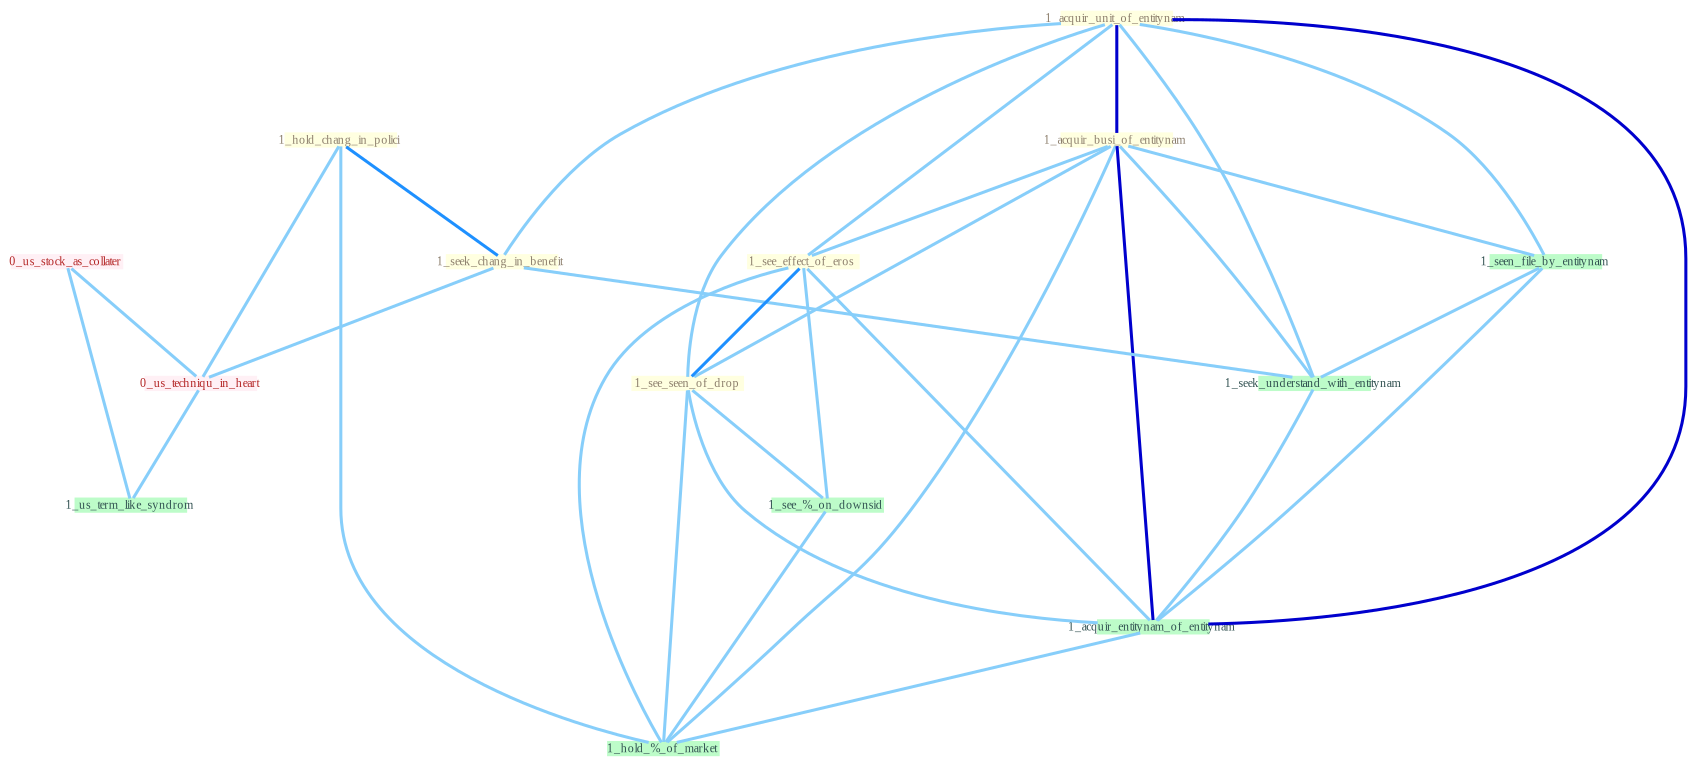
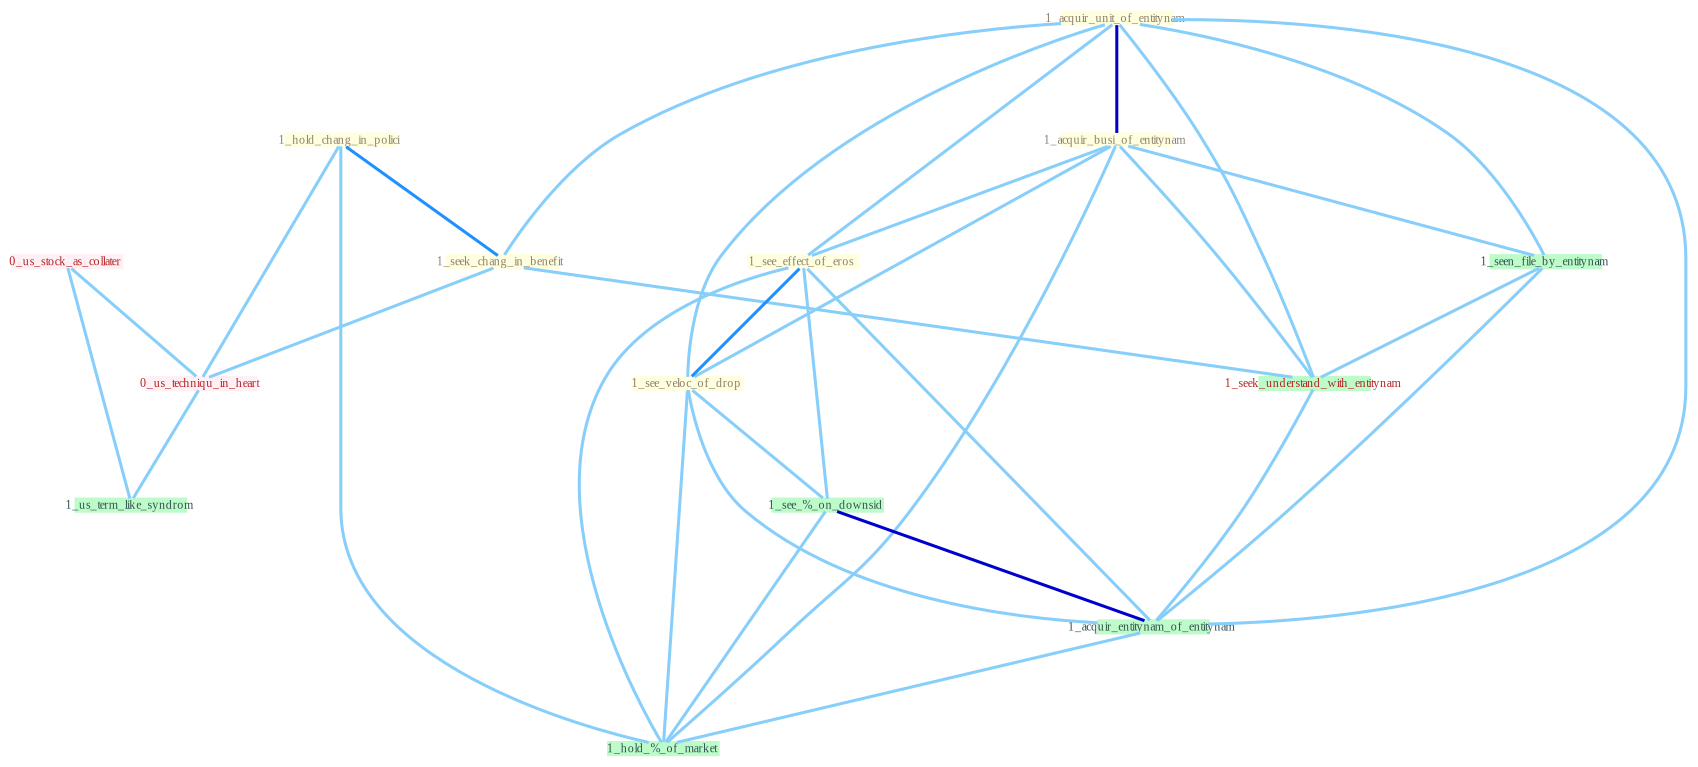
edge "1_acquir_unit_of_entitynam" -- "1_acquir_entitynam_of_entitynam": color #0000cd -> #87cefa
node "1_see_seen_of_drop": label "1_see_seen_of_drop" -> "1_see_veloc_of_drop"
edge "1_acquir_busi_of_entitynam" -- "1_acquir_entitynam_of_entitynam": now "1_see_%_on_downsid" -- "1_acquir_entitynam_of_entitynam"
node "1_seek_understand_with_entitynam": fontcolor #2f4f4f -> #b22222
